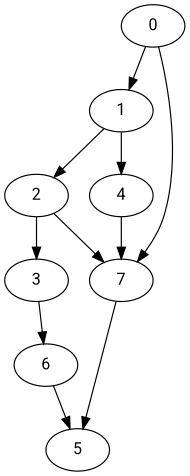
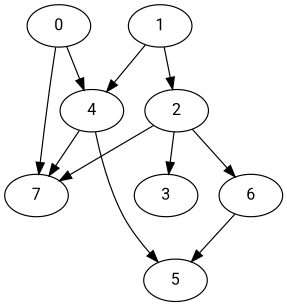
edge "0" -> "1": now "0" -> "4"
edge "3" -> "6": now "2" -> "6"
edge "7" -> "5": now "4" -> "5"
